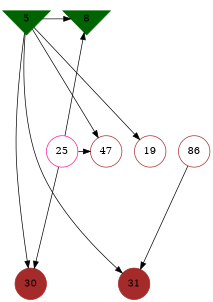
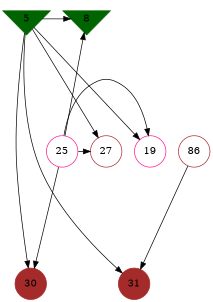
edge "25" -> "19": added
node "47": label "47" -> "27"
node "19": color brown -> deeppink
